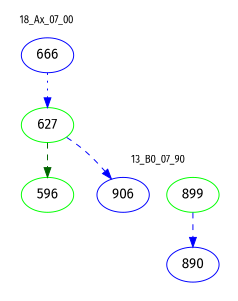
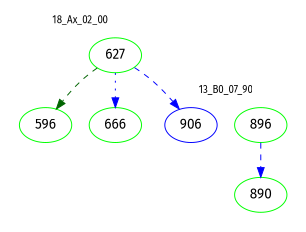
cluster "18_Ax_07_00": label "18_Ax_07_00" -> "18_Ax_02_00"
node "666": color blue -> green
edge "666" -> "627": reversed
node "899": label "899" -> "896"
node "890": color blue -> green
